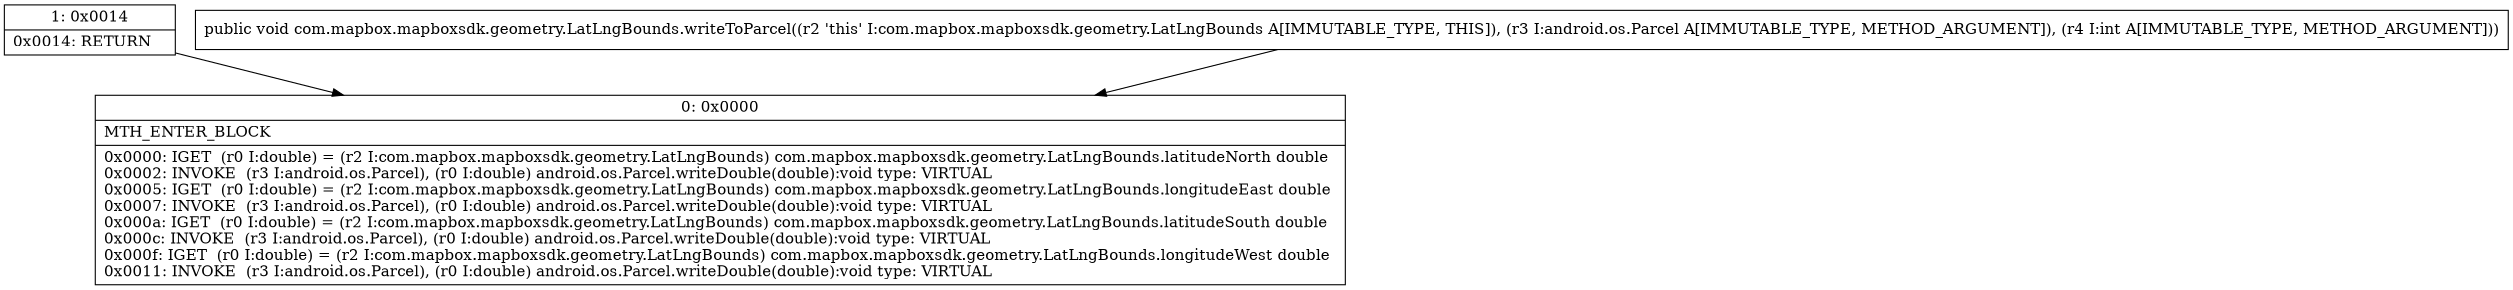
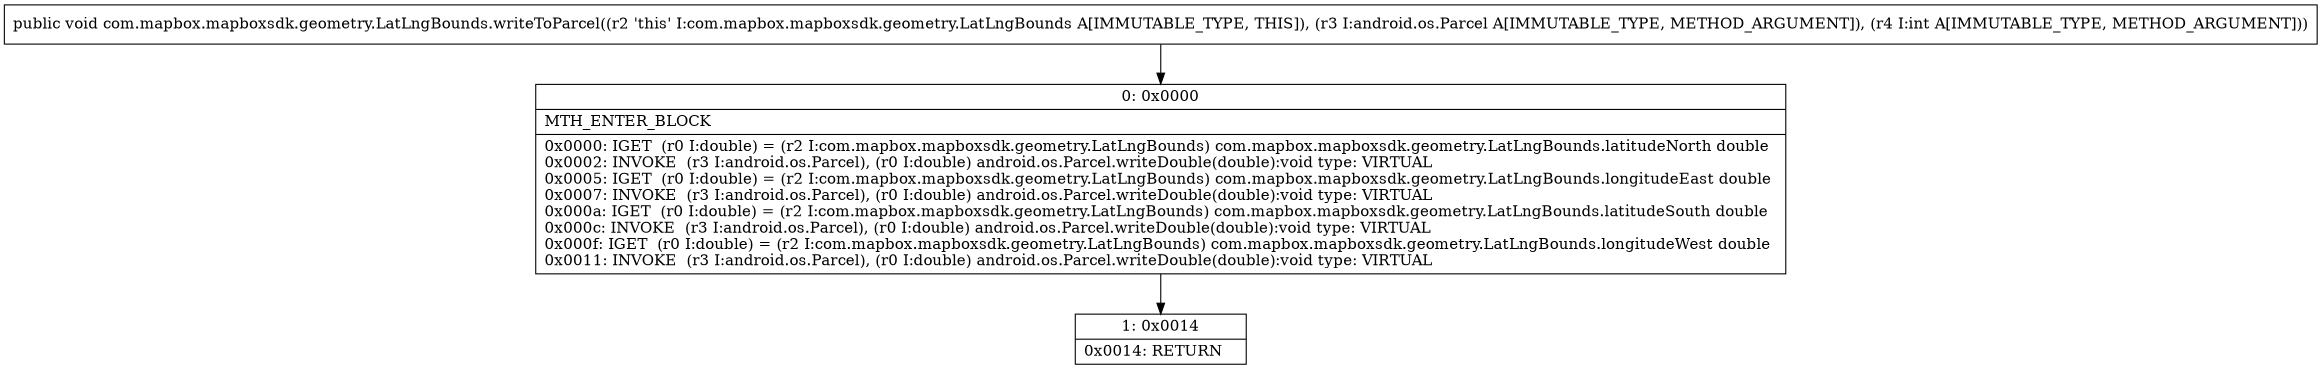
edge "1: 0x0014" -> "0: 0x0000": reversed
